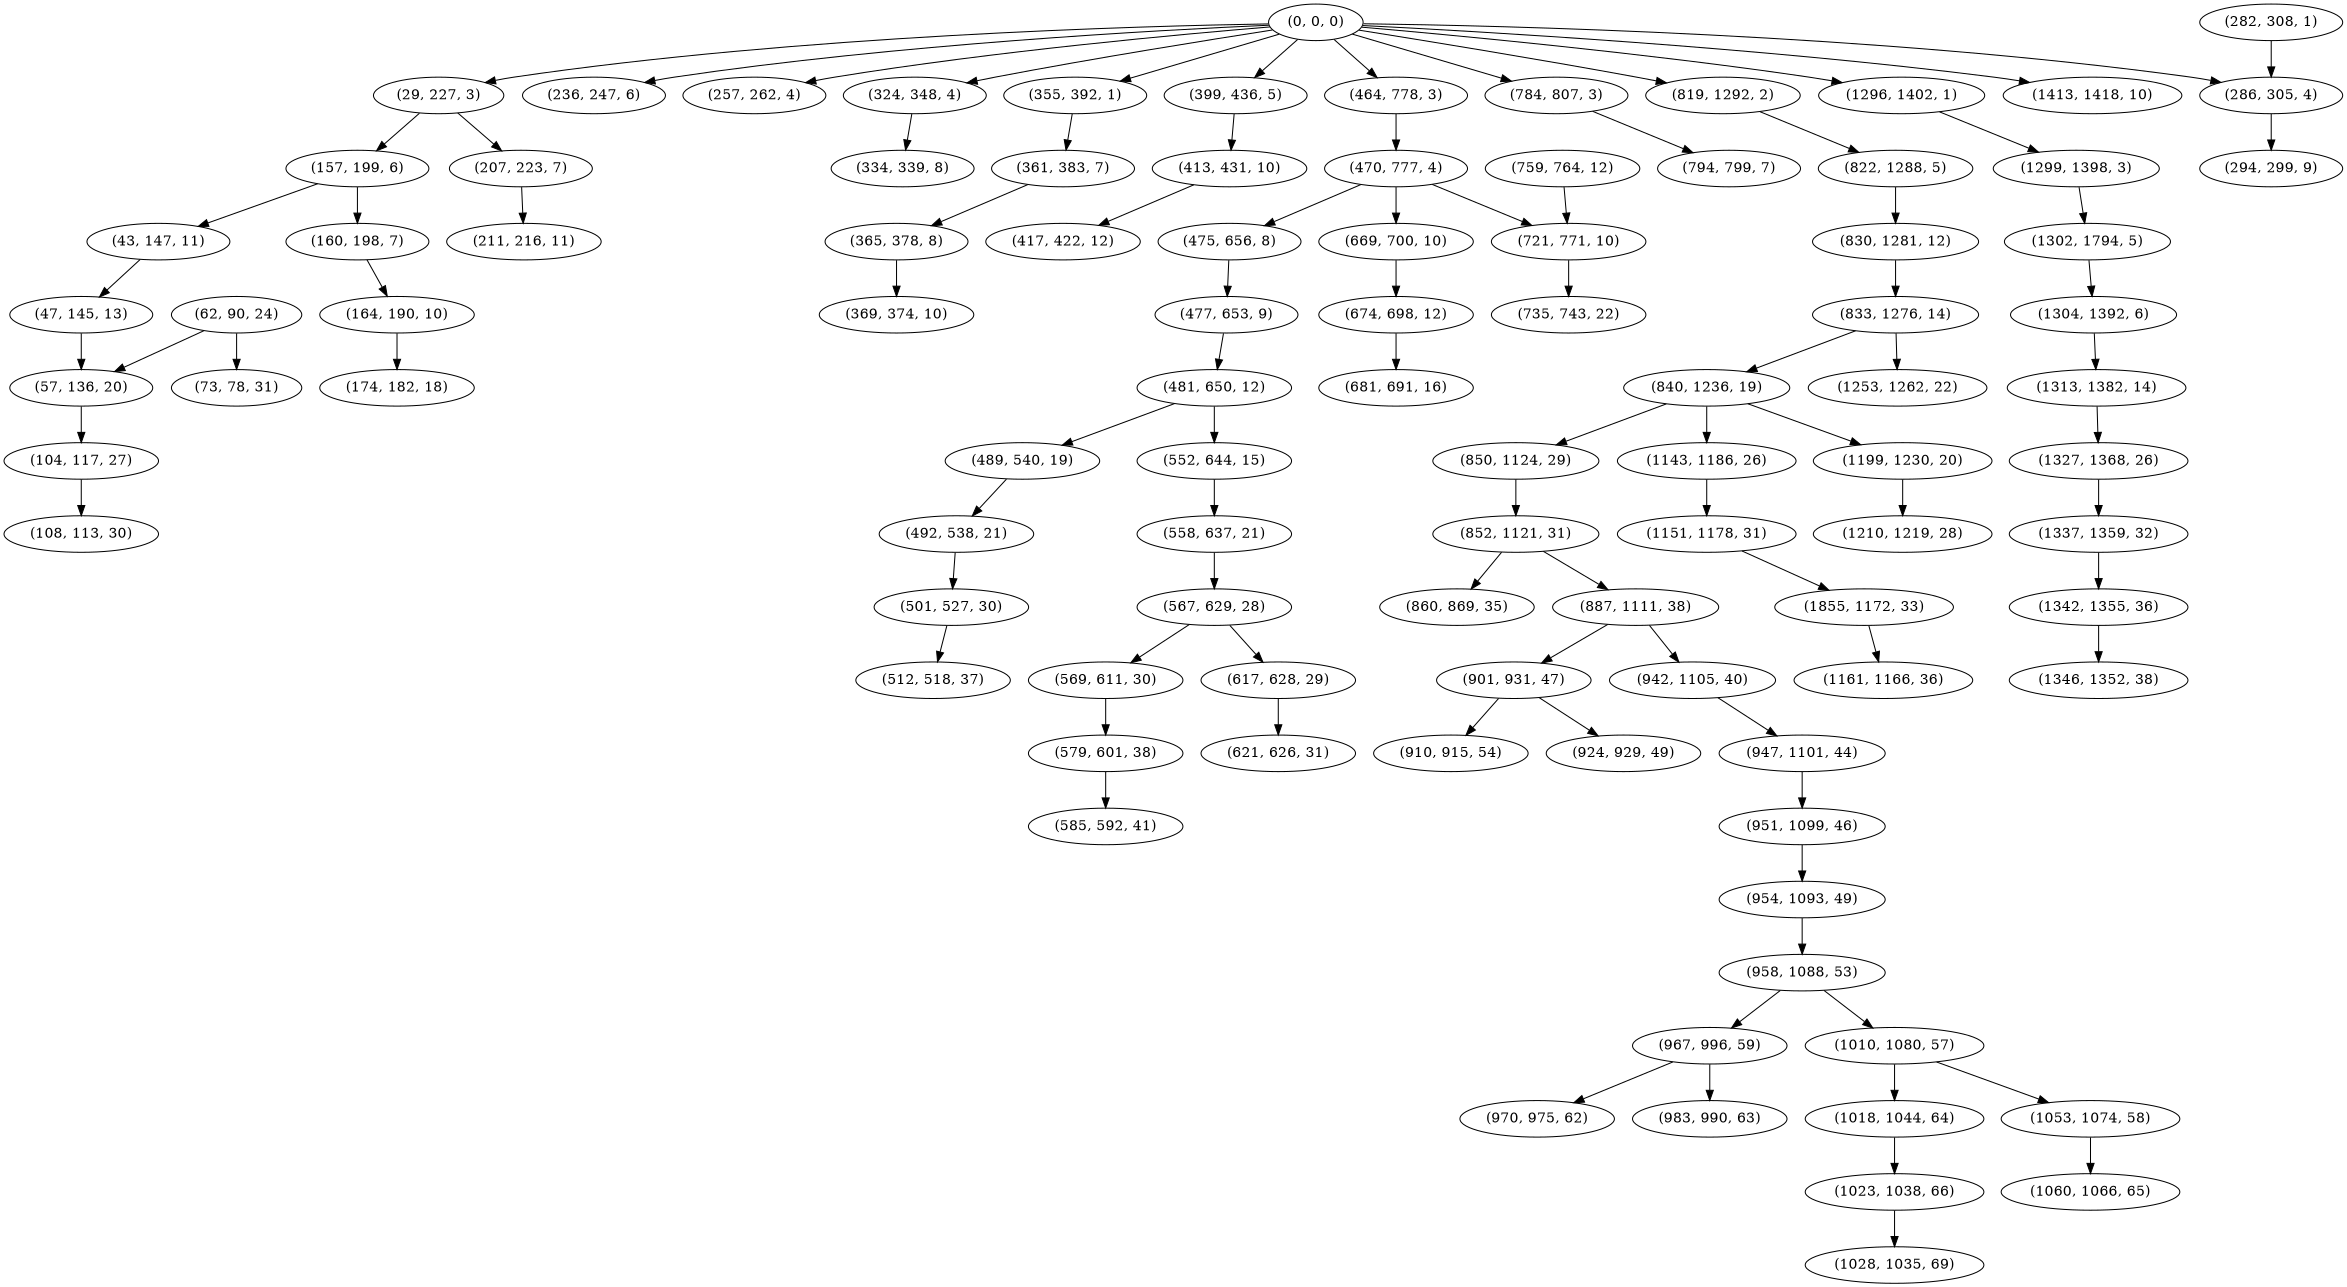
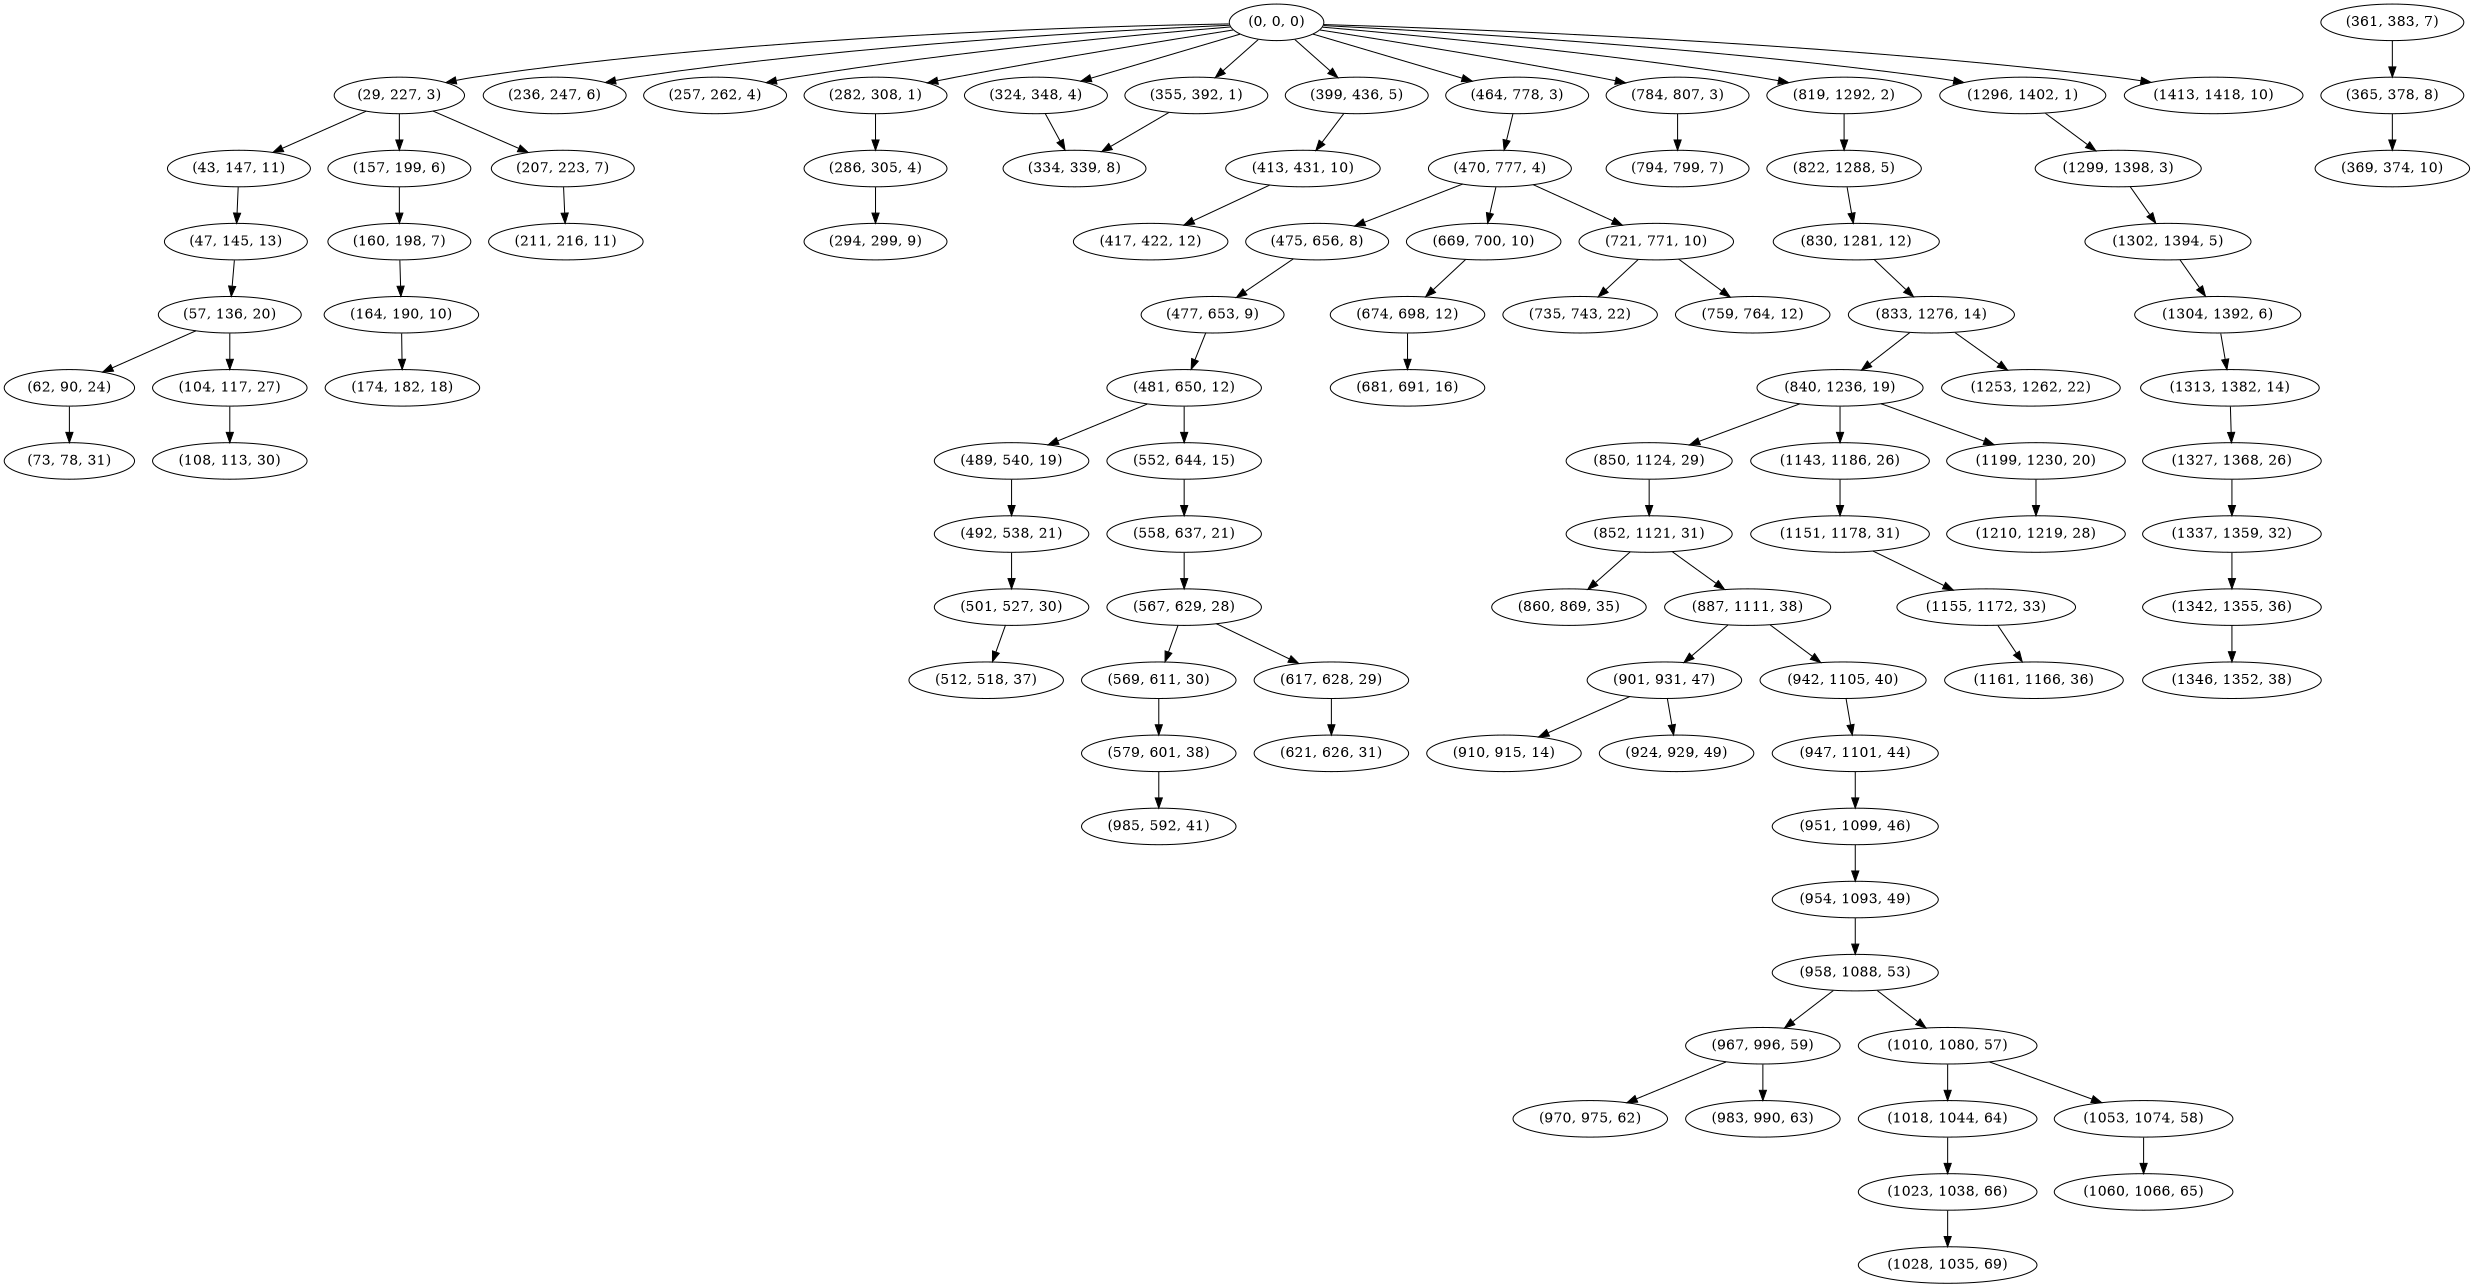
edge "(0, 0, 0)" -> "(286, 305, 4)": now "(0, 0, 0)" -> "(282, 308, 1)"
edge "(355, 392, 1)" -> "(361, 383, 7)": now "(355, 392, 1)" -> "(334, 339, 8)"
edge "(759, 764, 12)" -> "(721, 771, 10)": reversed
edge "(157, 199, 6)" -> "(43, 147, 11)": now "(29, 227, 3)" -> "(43, 147, 11)"
node "(1302, 1794, 5)": label "(1302, 1794, 5)" -> "(1302, 1394, 5)"
edge "(62, 90, 24)" -> "(57, 136, 20)": reversed
node "(1855, 1172, 33)": label "(1855, 1172, 33)" -> "(1155, 1172, 33)"
node "(910, 915, 54)": label "(910, 915, 54)" -> "(910, 915, 14)"
node "(585, 592, 41)": label "(585, 592, 41)" -> "(985, 592, 41)"
